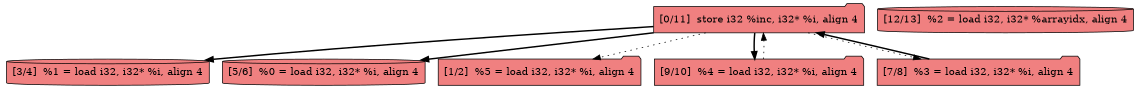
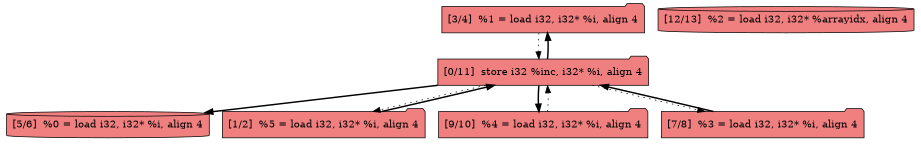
edge "[3/4]  %1 = load i32, i32* %i, align 4" -> "[0/11]  store i32 %inc, i32* %i, align 4": added
node "[3/4]  %1 = load i32, i32* %i, align 4": shape cylinder -> folder
edge "[1/2]  %5 = load i32, i32* %i, align 4" -> "[0/11]  store i32 %inc, i32* %i, align 4": added
